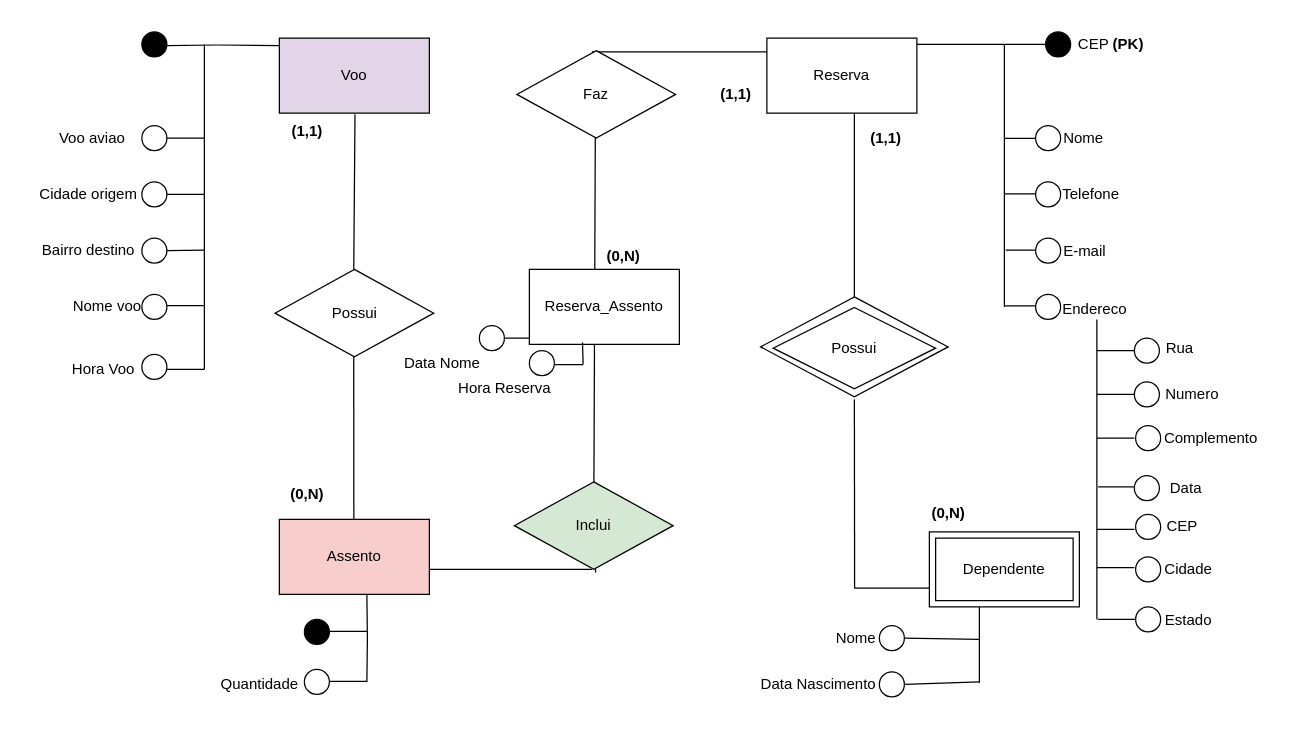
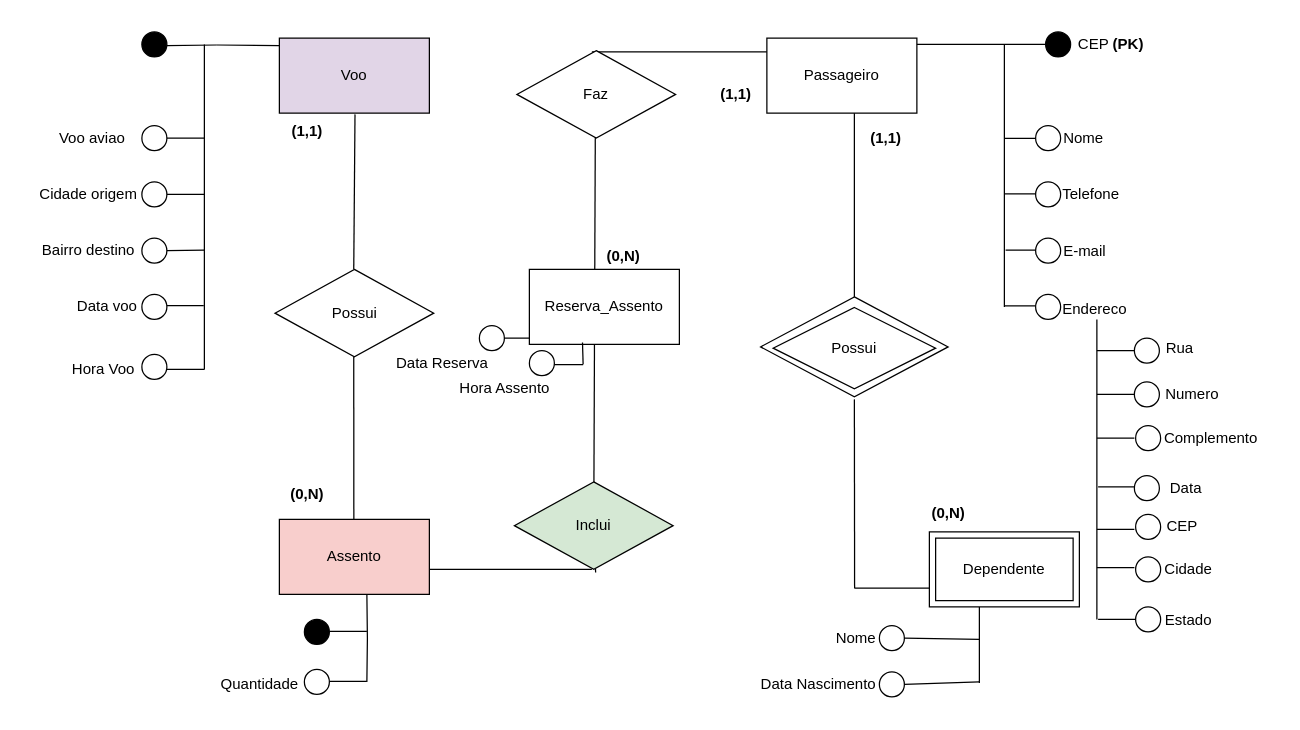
node "Reserva": label "Reserva" -> "Passageiro"
node "Nome voo": label "Nome voo" -> "Data voo"
node "Data Nome": label "Data Nome" -> "Data Reserva"
node "Hora Reserva": label "Hora Reserva" -> "Hora Assento"
